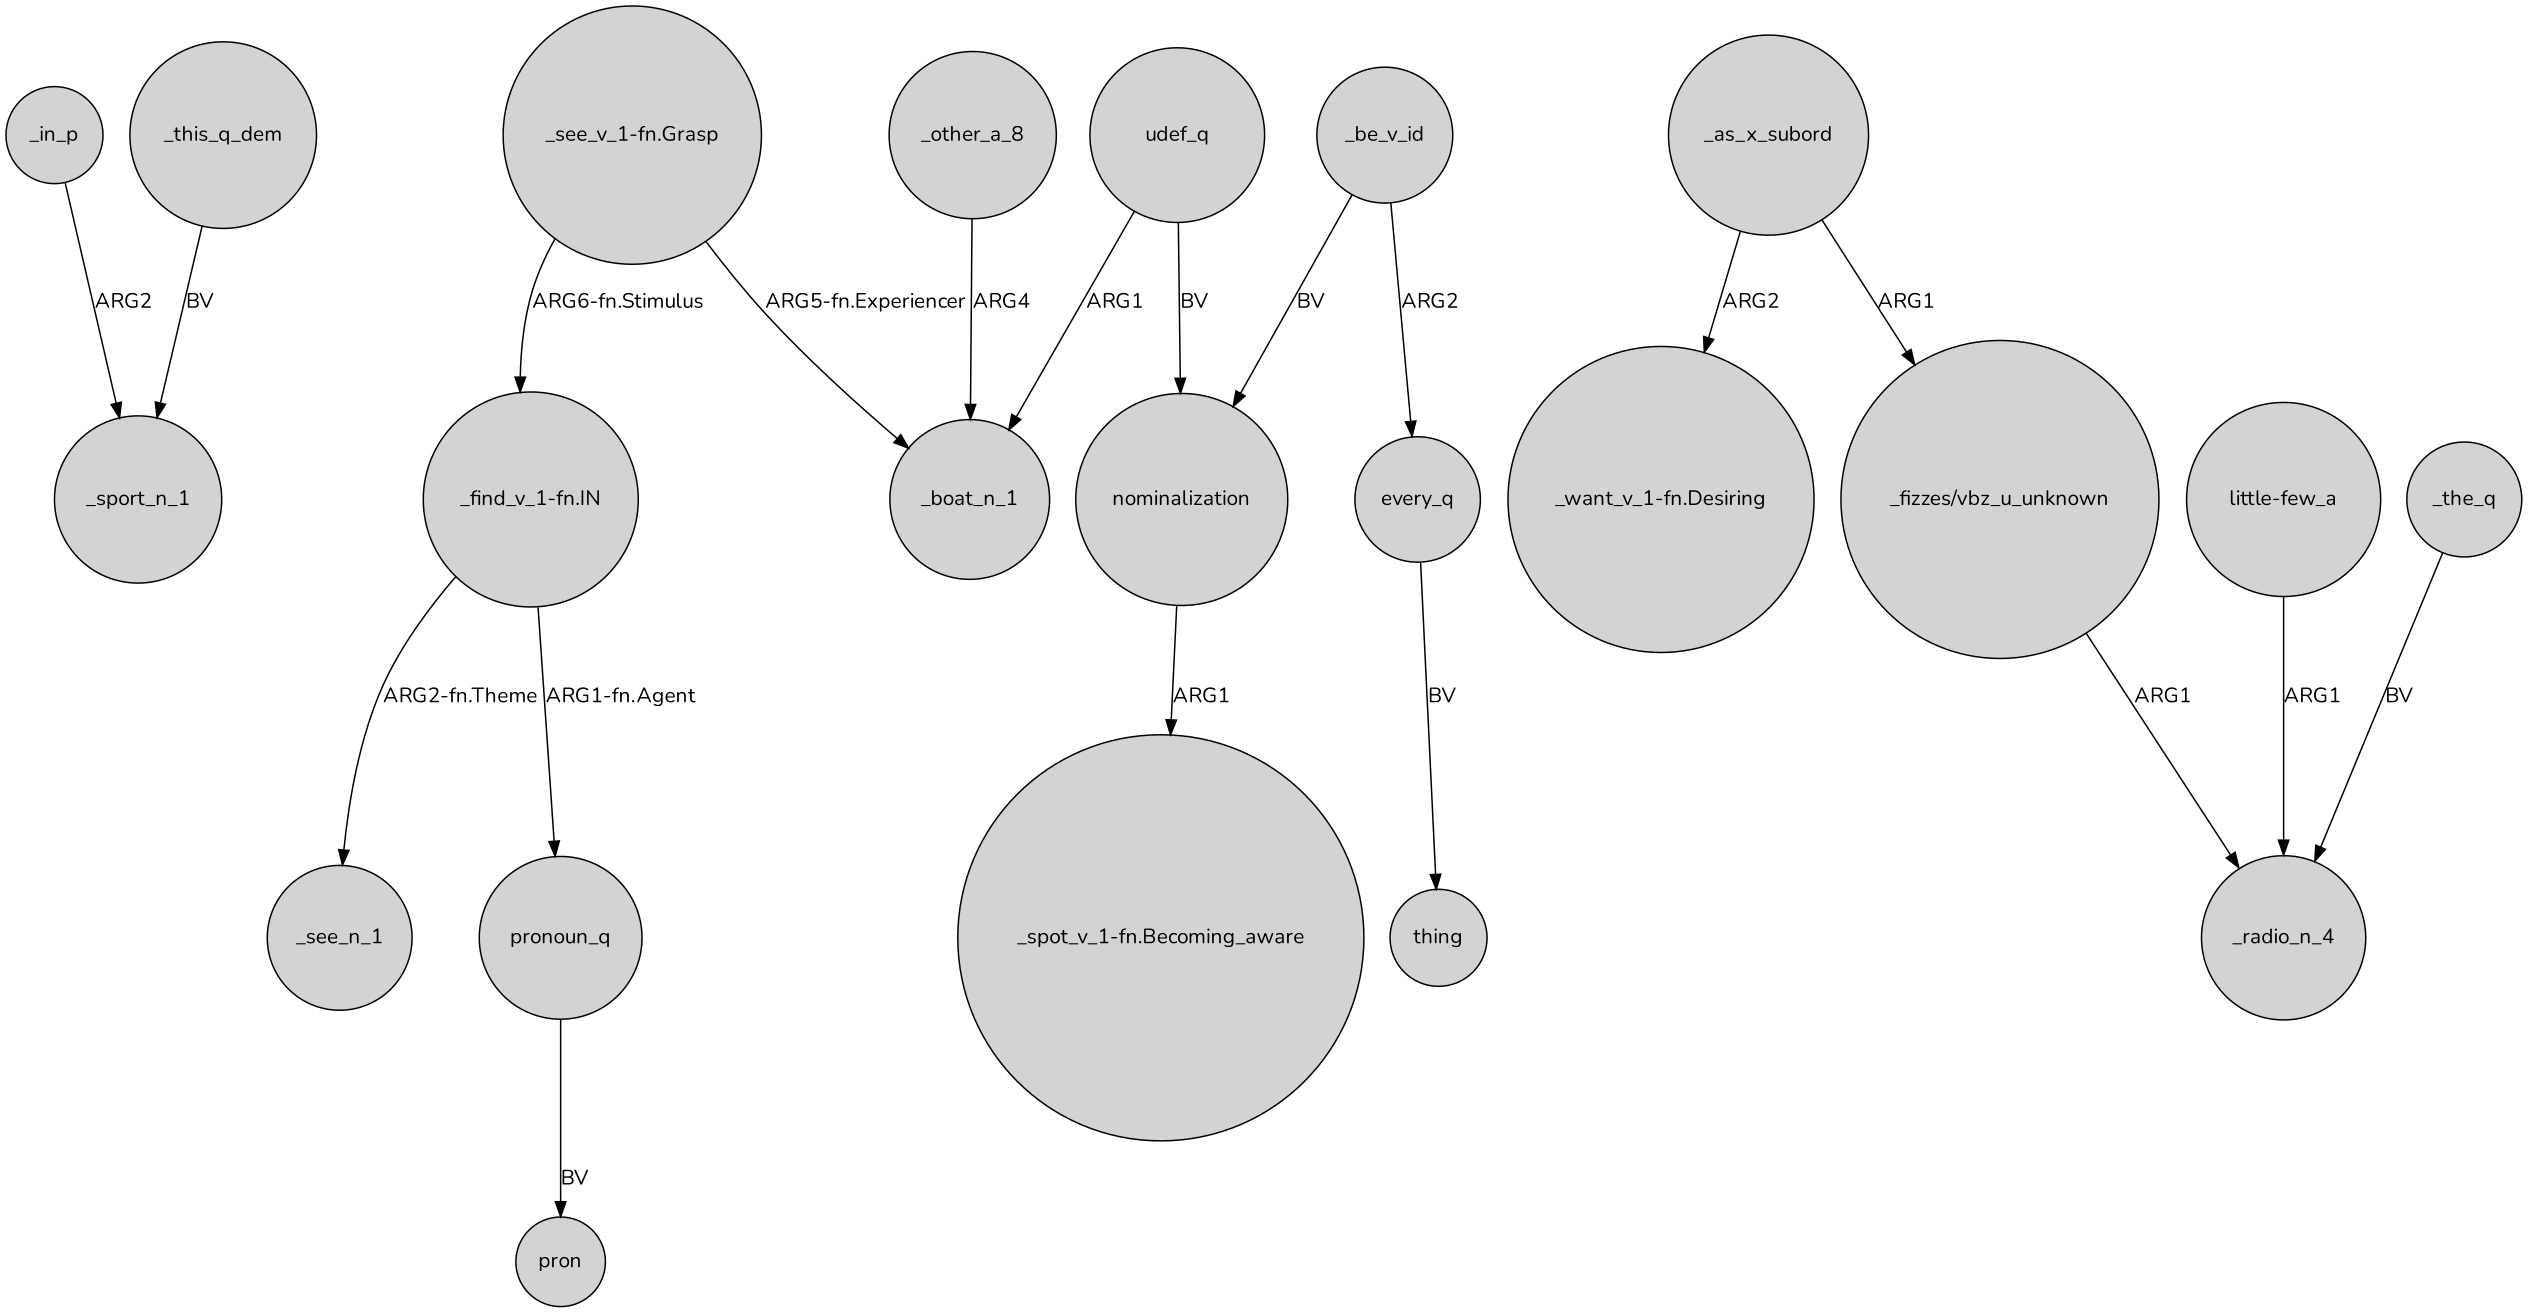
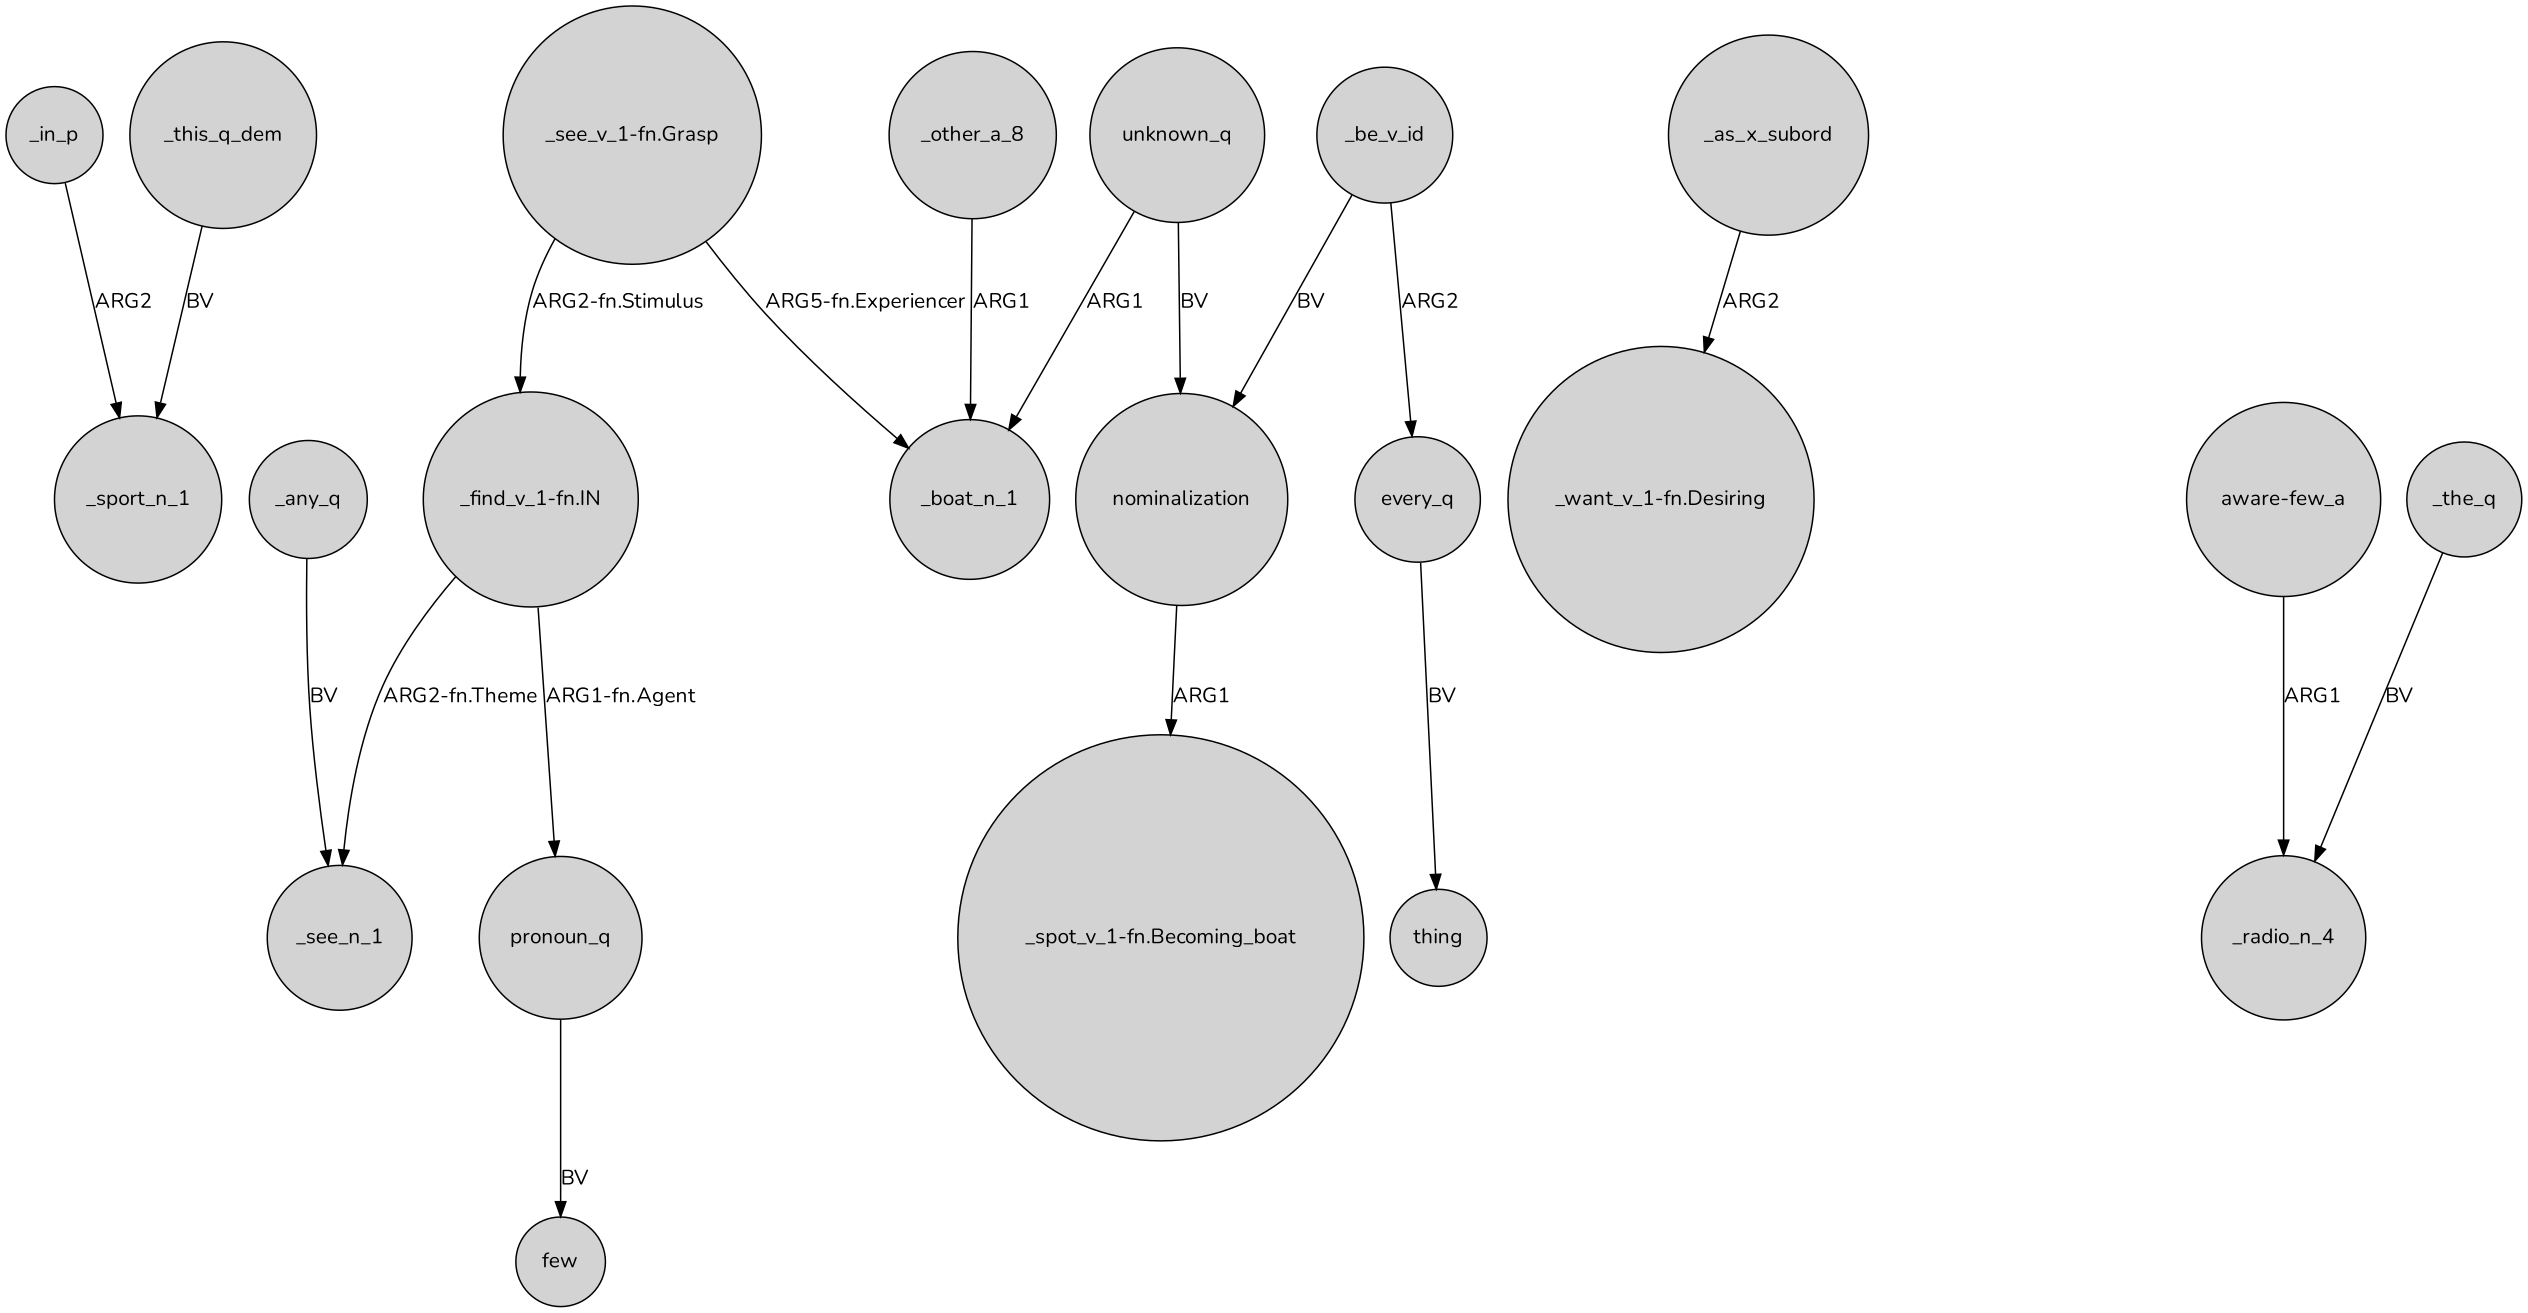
node "udef_q": label "udef_q" -> "unknown_q"
edge "_see_v_1-fn.Grasp" -> "_find_v_1-fn.IN": label "ARG6-fn.Stimulus" -> "ARG2-fn.Stimulus"
edge "_other_a_8" -> "_boat_n_1": label "ARG4" -> "ARG1"
node "_any_q": added
node "_fizzes/vbz_u_unknown": removed
node "little-few_a": label "little-few_a" -> "aware-few_a"
node "_spot_v_1-fn.Becoming_aware": label "_spot_v_1-fn.Becoming_aware" -> "_spot_v_1-fn.Becoming_boat"
node "pron": label "pron" -> "few"
